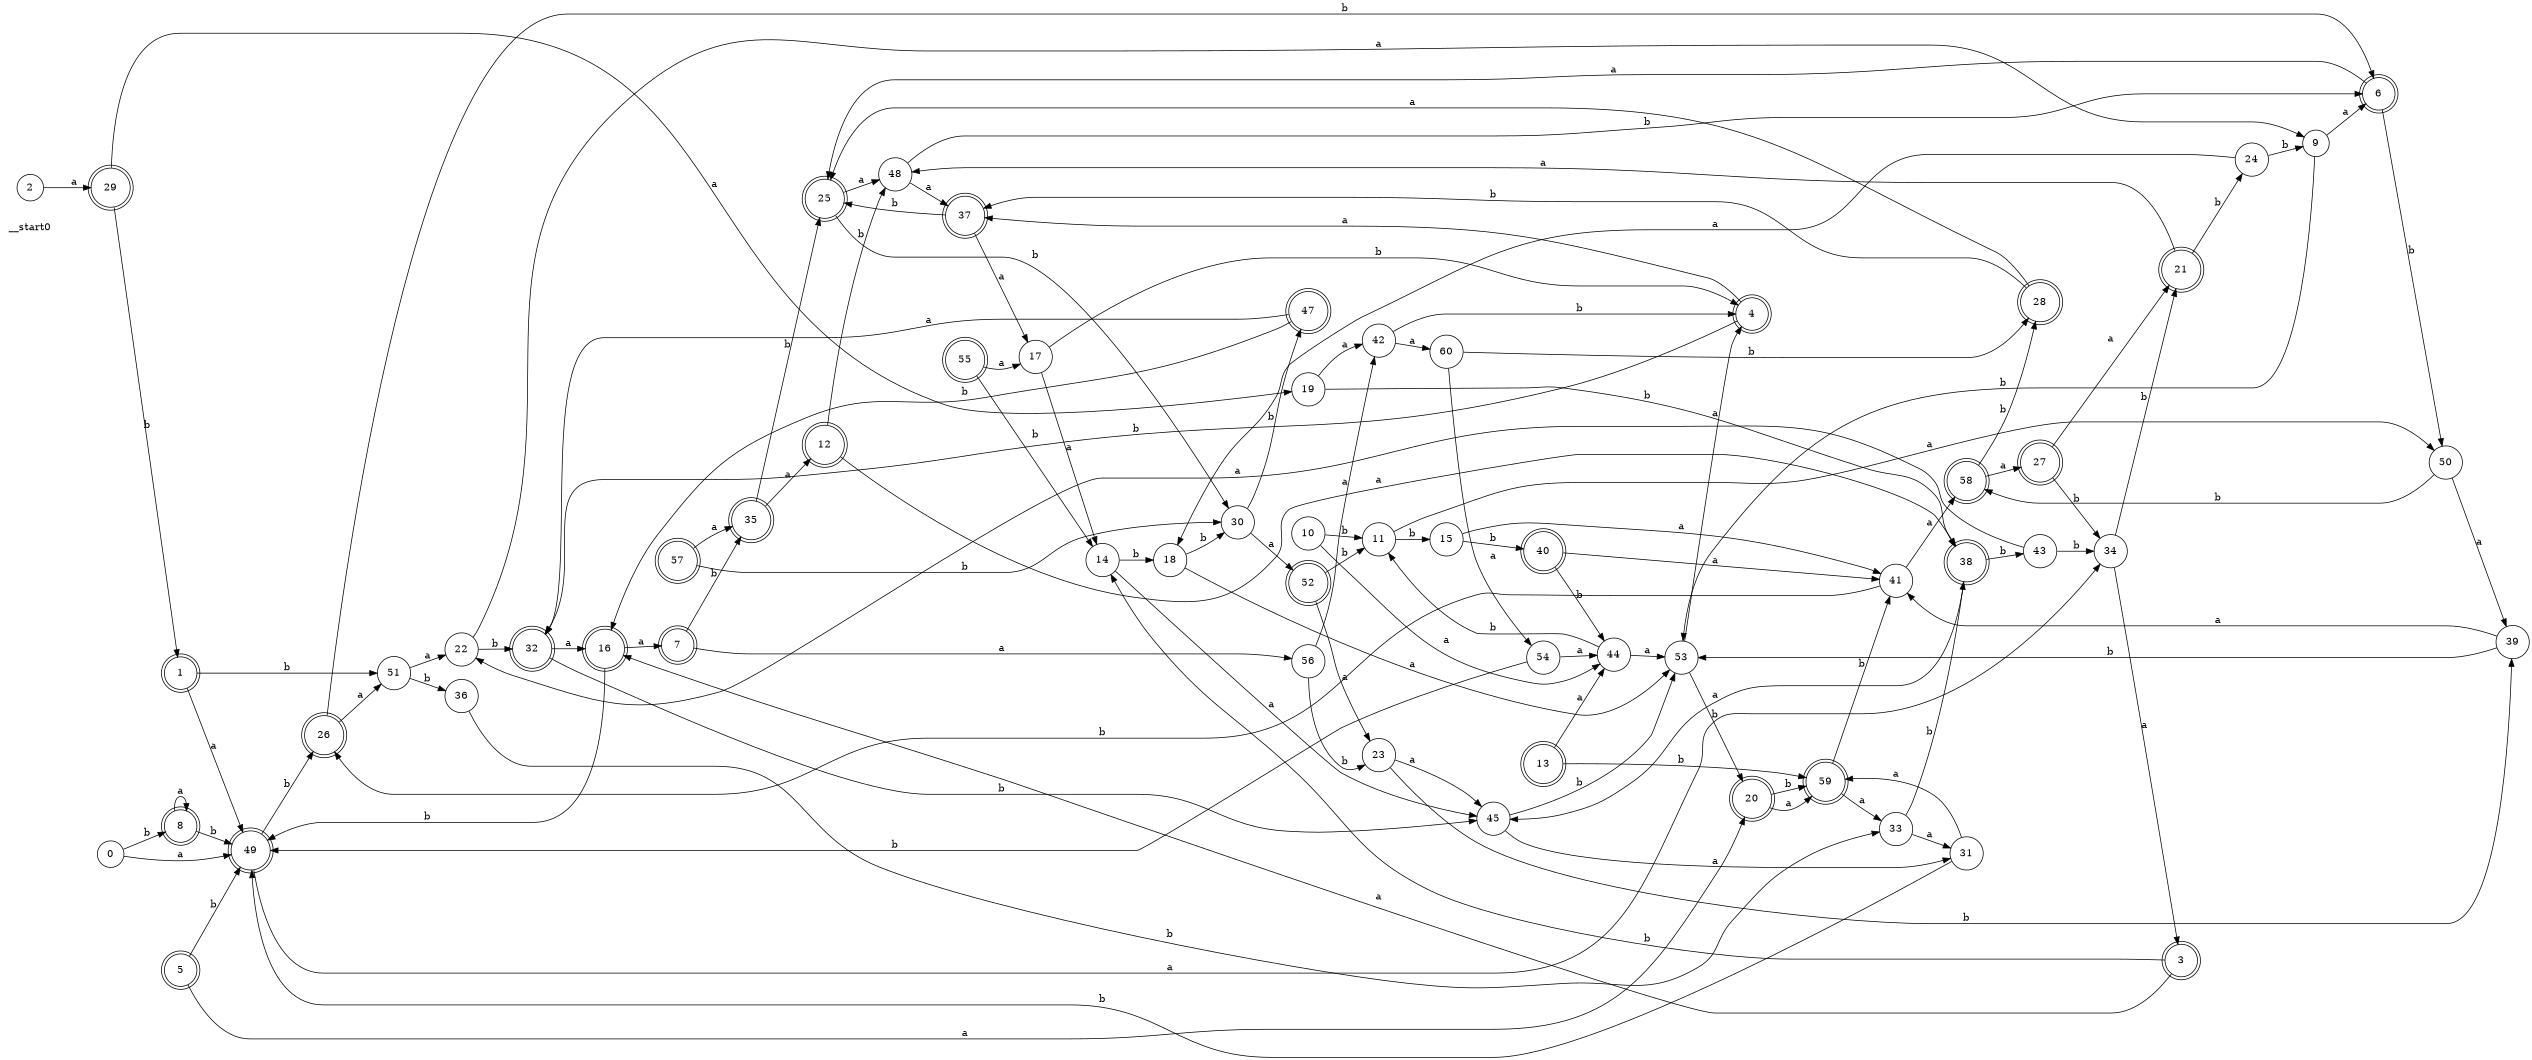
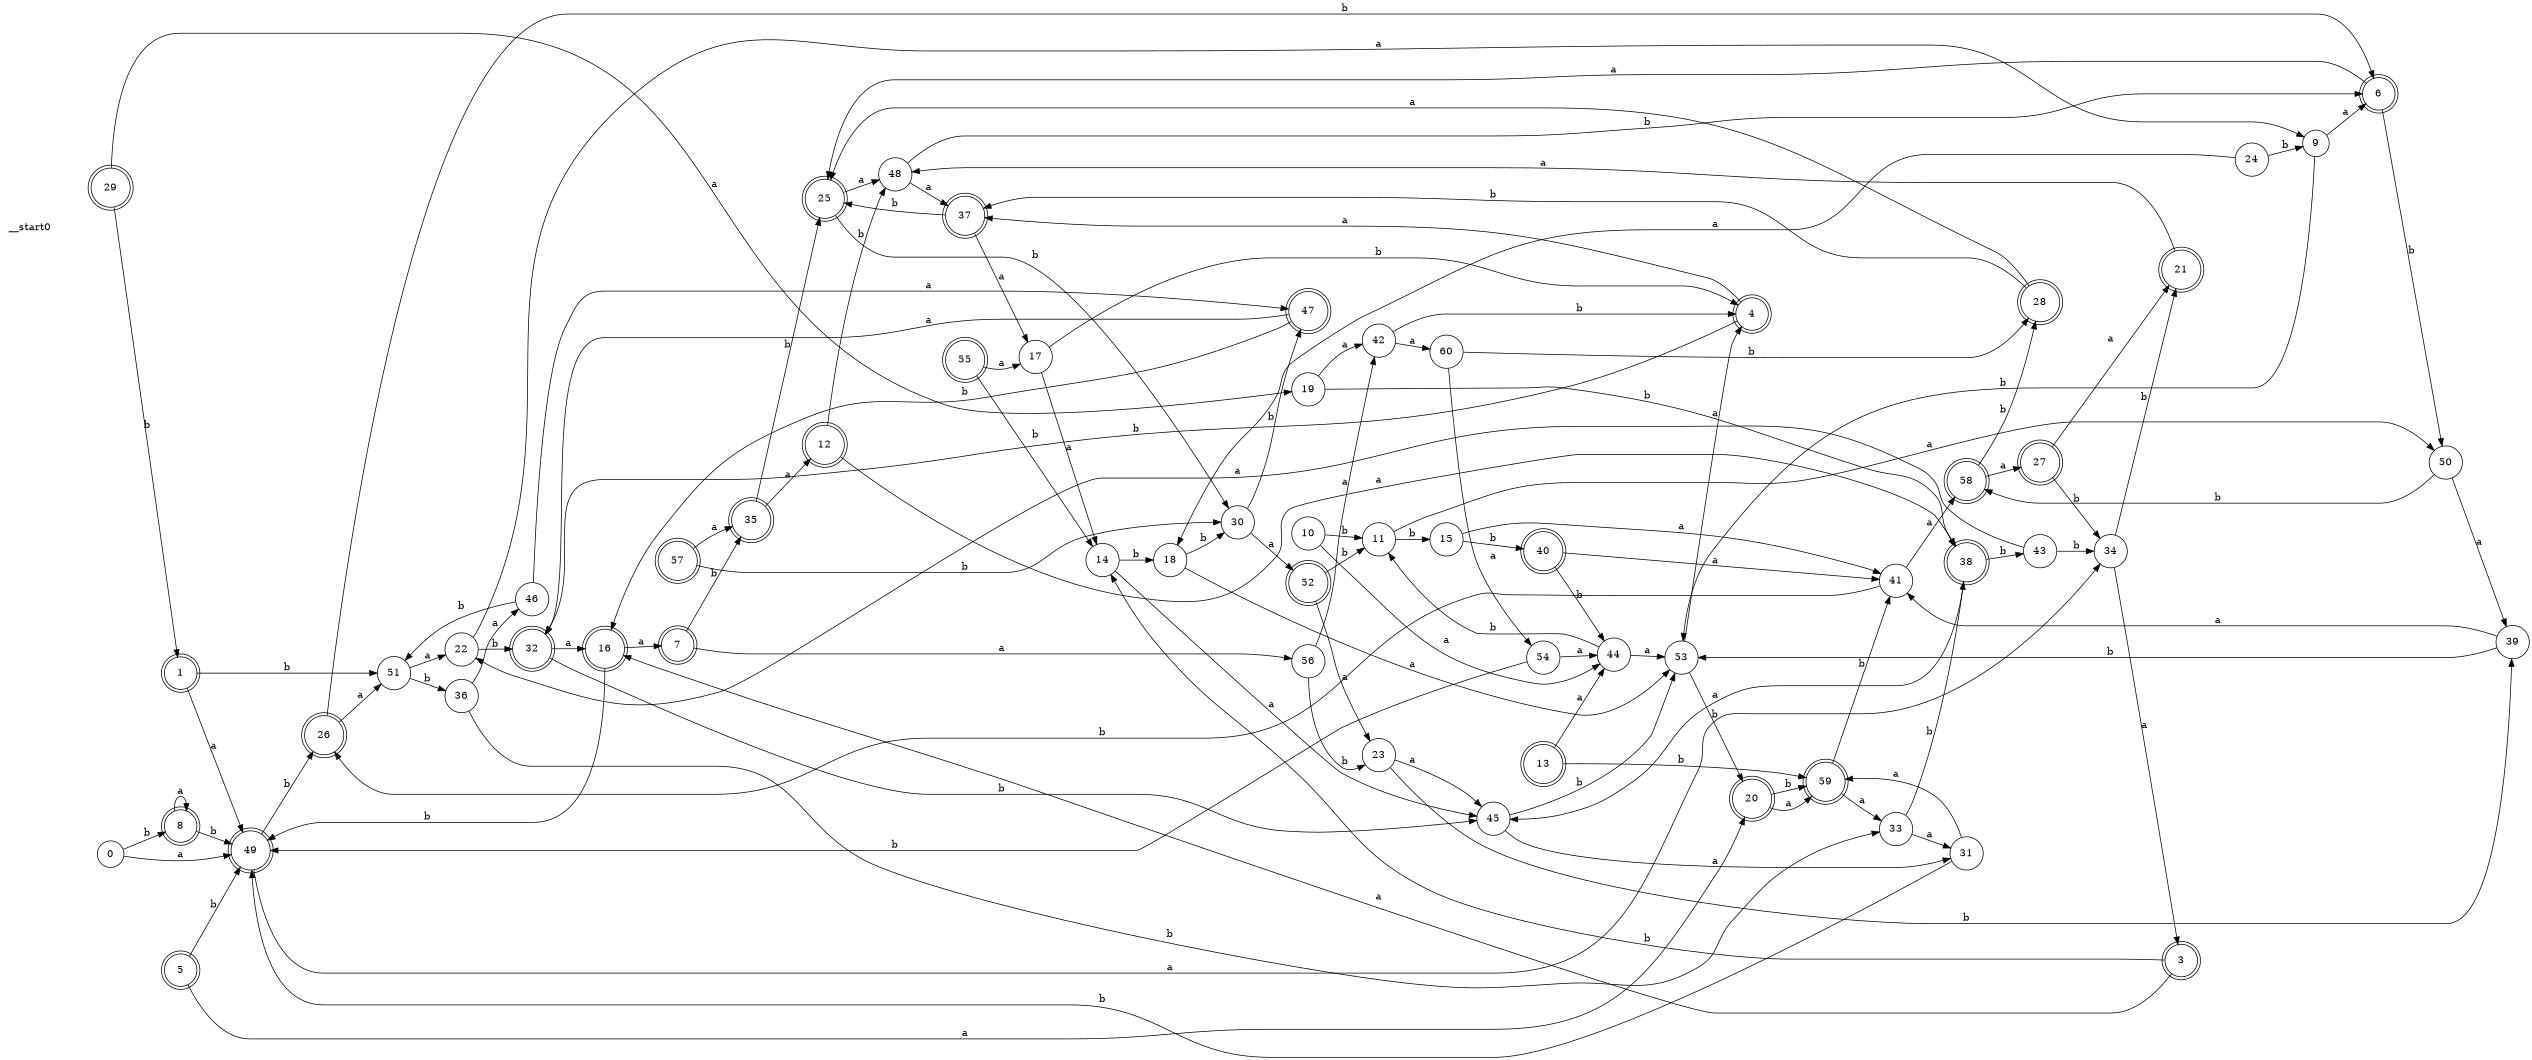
node "2": removed
edge "21" -> "24": removed, label "b"
node "46": added
